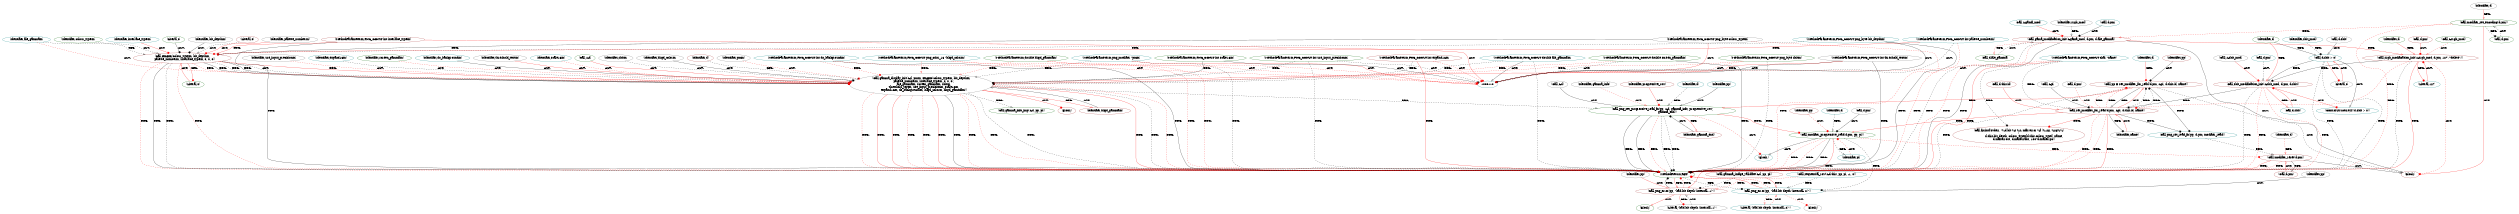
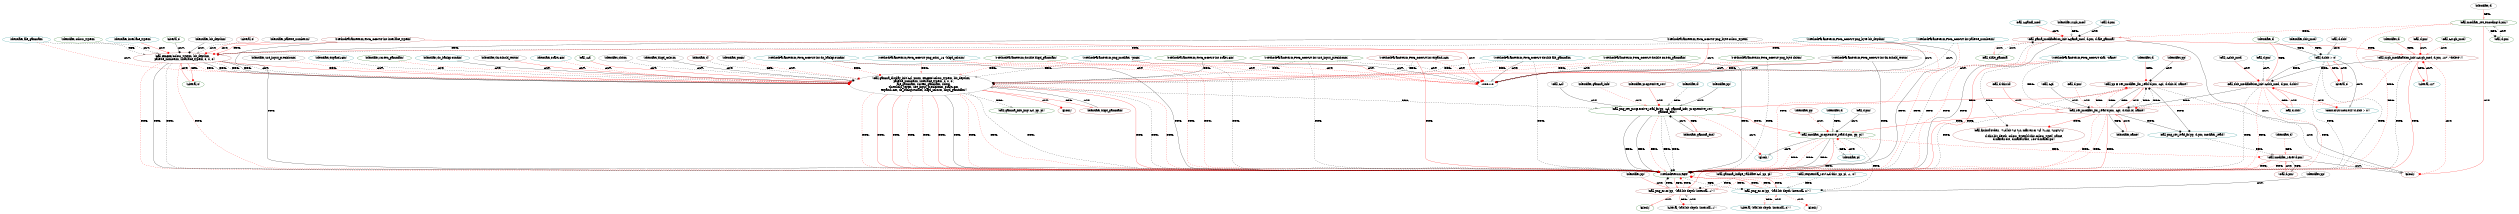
edge "(Call,d.file_gamma)" -> "(Call,gama_modification_init(&gama_mod, d.pm, d.file_gamma))": arrowhead onormal -> box
edge "(Call,gama_modification_init(&gama_mod, d.pm, d.file_gamma))" -> "(Call,d.file_gamma)": label "CFG: " -> "AST: "
